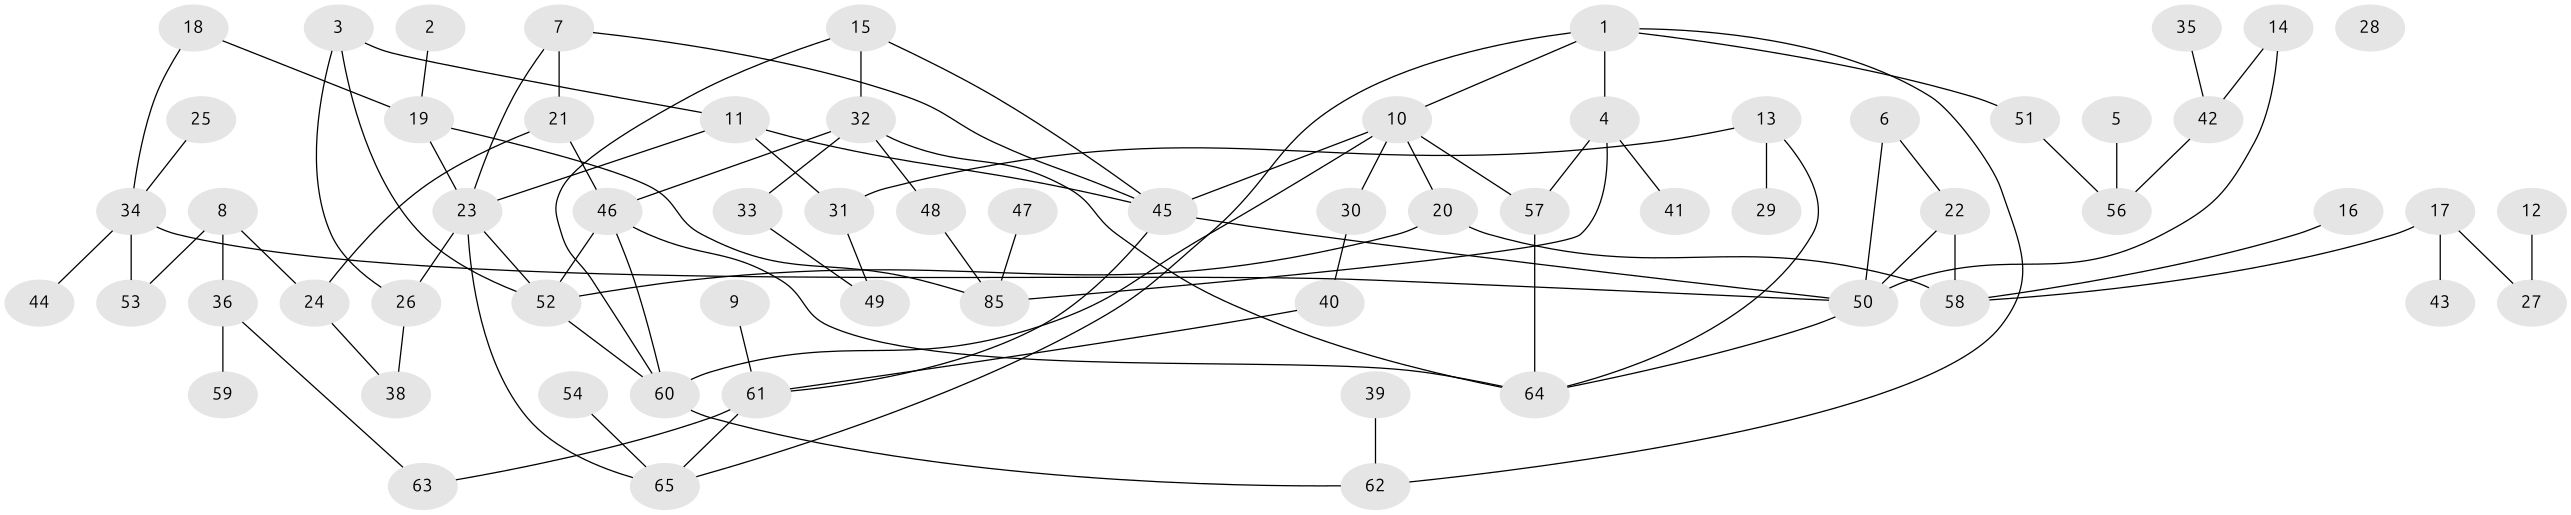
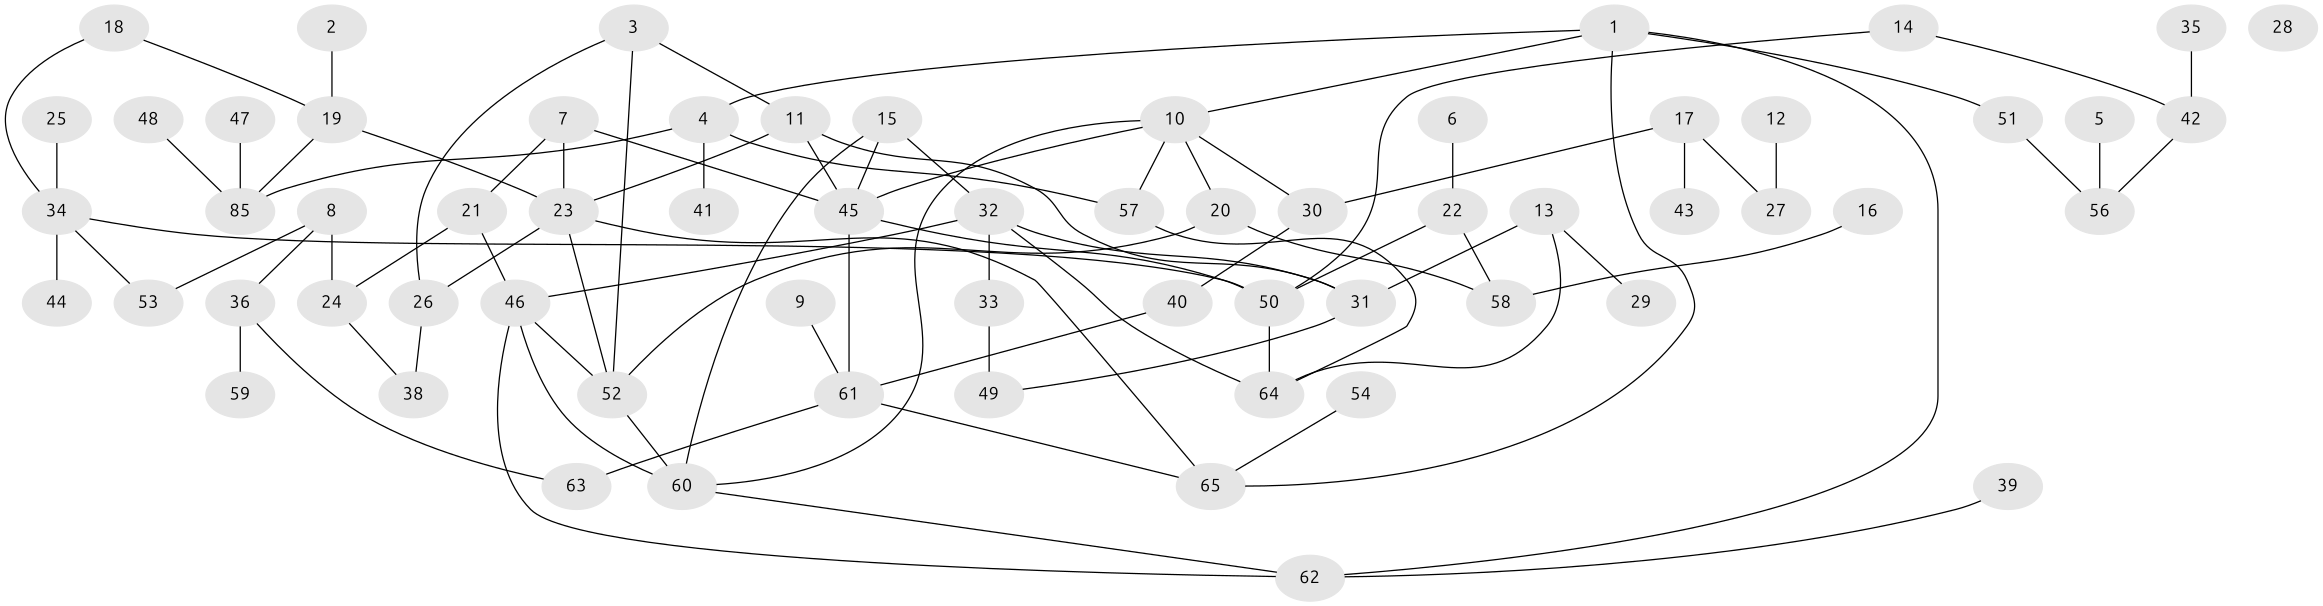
edge "32" -- "48": now "32" -- "31"
edge "6" -- "50": removed
edge "17" -- "58": now "17" -- "30"
edge "46" -- "64": now "46" -- "62"
